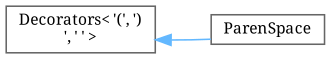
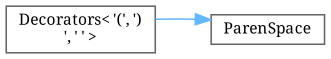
edge "ParenSpace" -> "Decorators< '(', ') ', ' ' >": reversed
